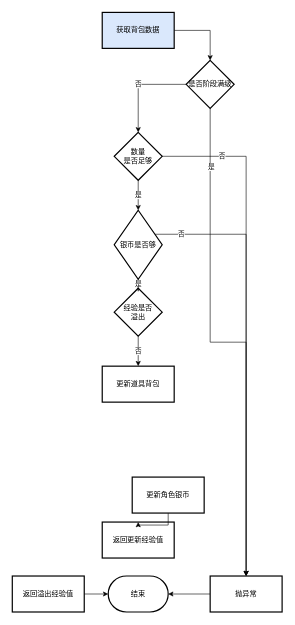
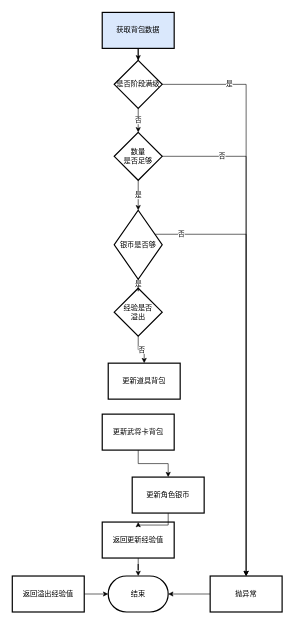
node "是否阶段满级": moved (210, 84) -> (138, 84)
node "更新道具背包": moved (138, 384) -> (144, 381)
node "更新武将卡背包": added
edge "更新武将卡背包" -> "更新角色银币": added
edge "返回更新经验值" -> "结束": added
